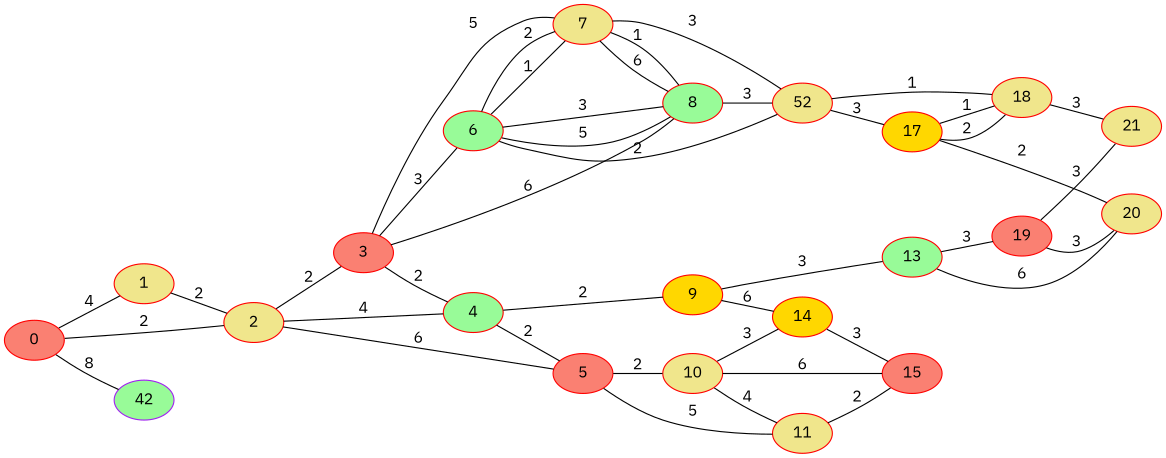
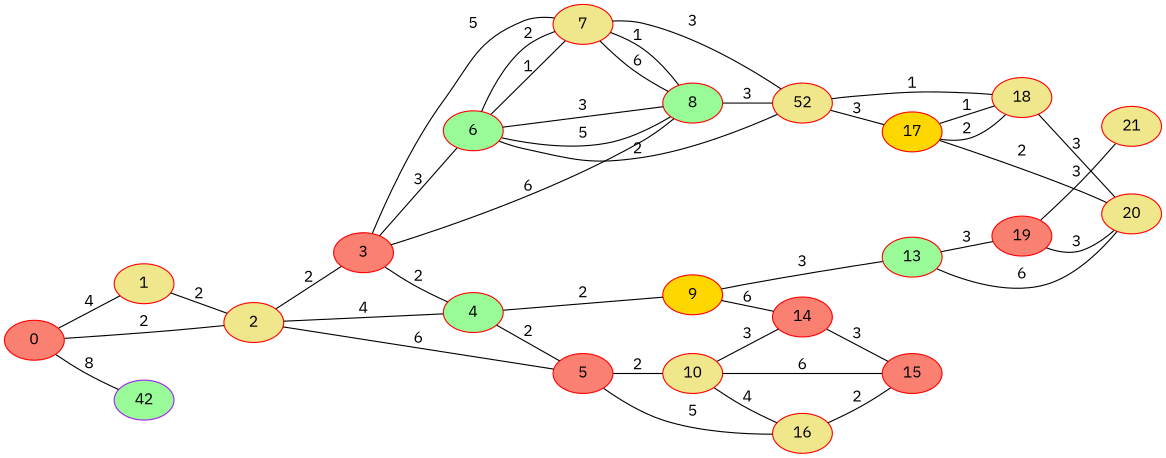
edge "18" -- "21": now "18" -- "20"
node "14": fillcolor gold -> salmon
node "11": label "11" -> "16"
